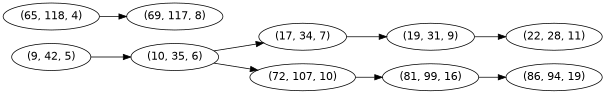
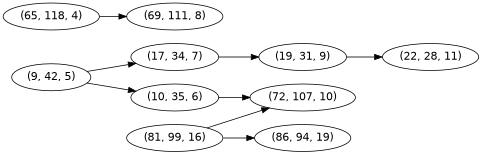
node "(69, 117, 8)": label "(69, 117, 8)" -> "(69, 111, 8)"
edge "(10, 35, 6)" -> "(17, 34, 7)": now "(9, 42, 5)" -> "(17, 34, 7)"
edge "(72, 107, 10)" -> "(81, 99, 16)": reversed
